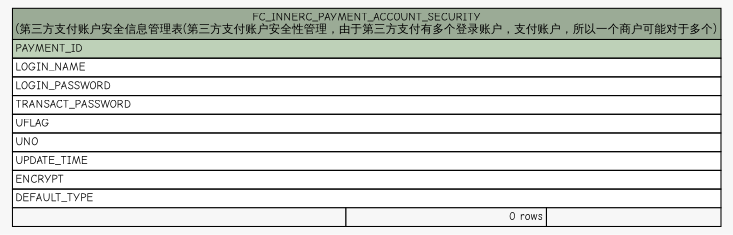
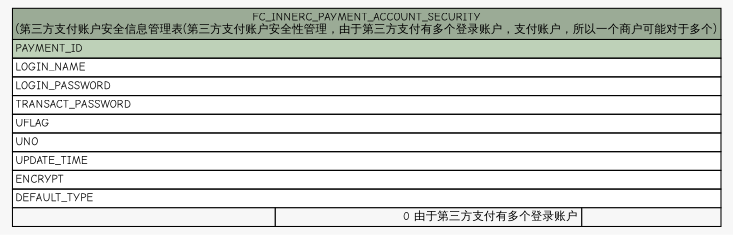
node "FC_INNERC_PAYMENT_ACCOUNT_SECURITY": text "0 rows" -> "0 由于第三方支付有多个登录账户"
